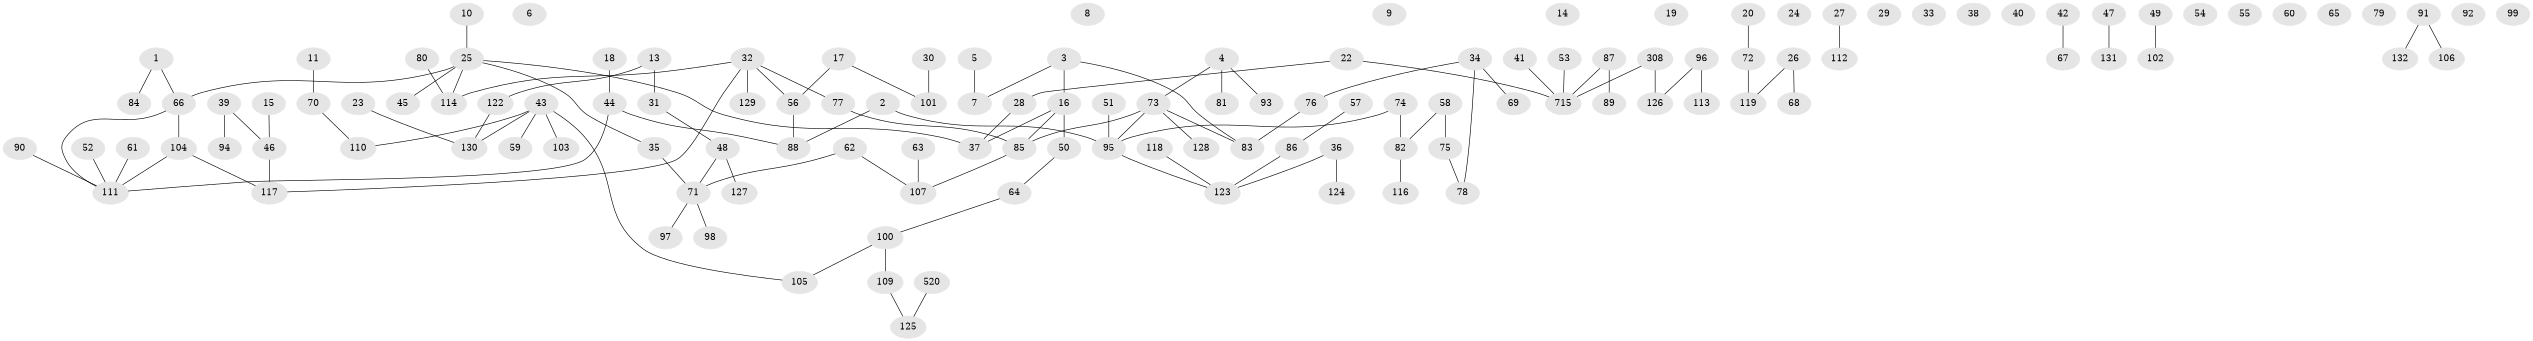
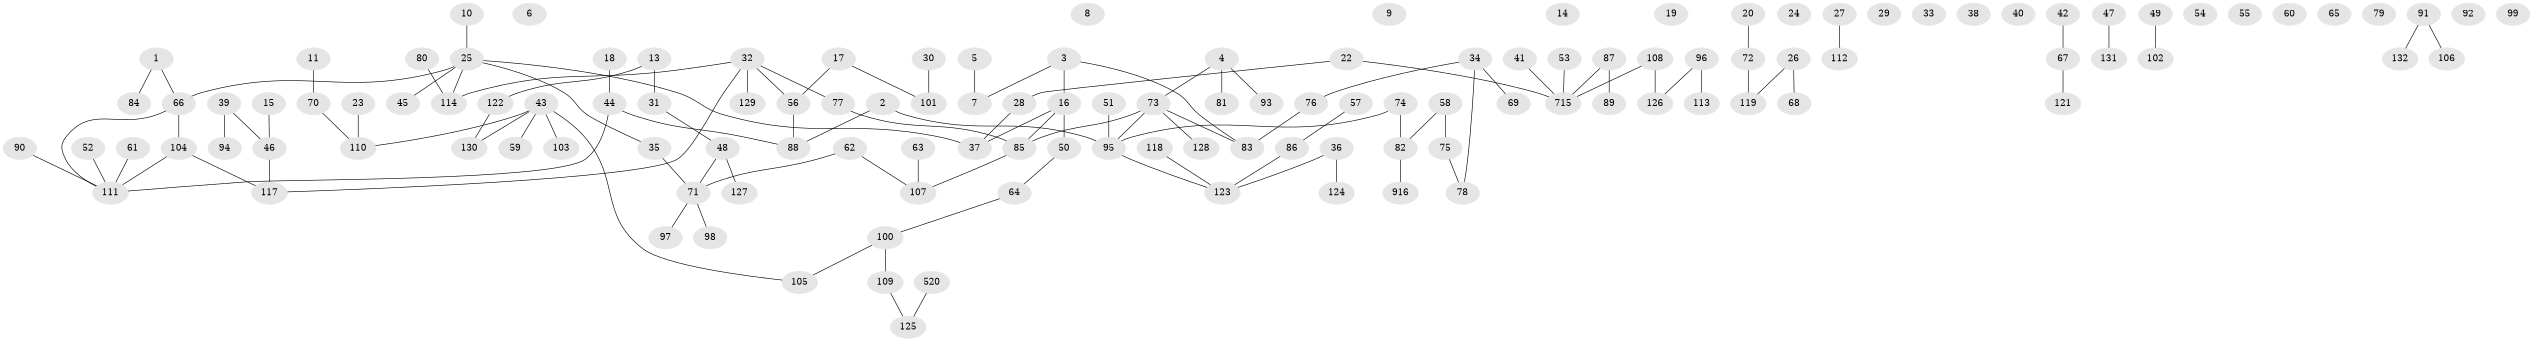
node "308": label "308" -> "108"
node "121": added
edge "23" -- "130": now "23" -- "110"
node "116": label "116" -> "916"
